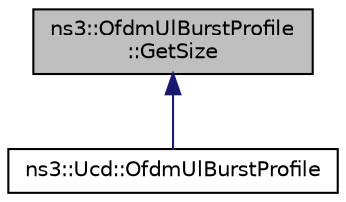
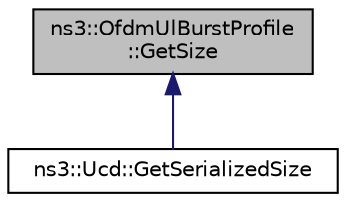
node "ns3::Ucd::OfdmUlBurstProfile": label "ns3::Ucd::OfdmUlBurstProfile" -> "ns3::Ucd::GetSerializedSize"
